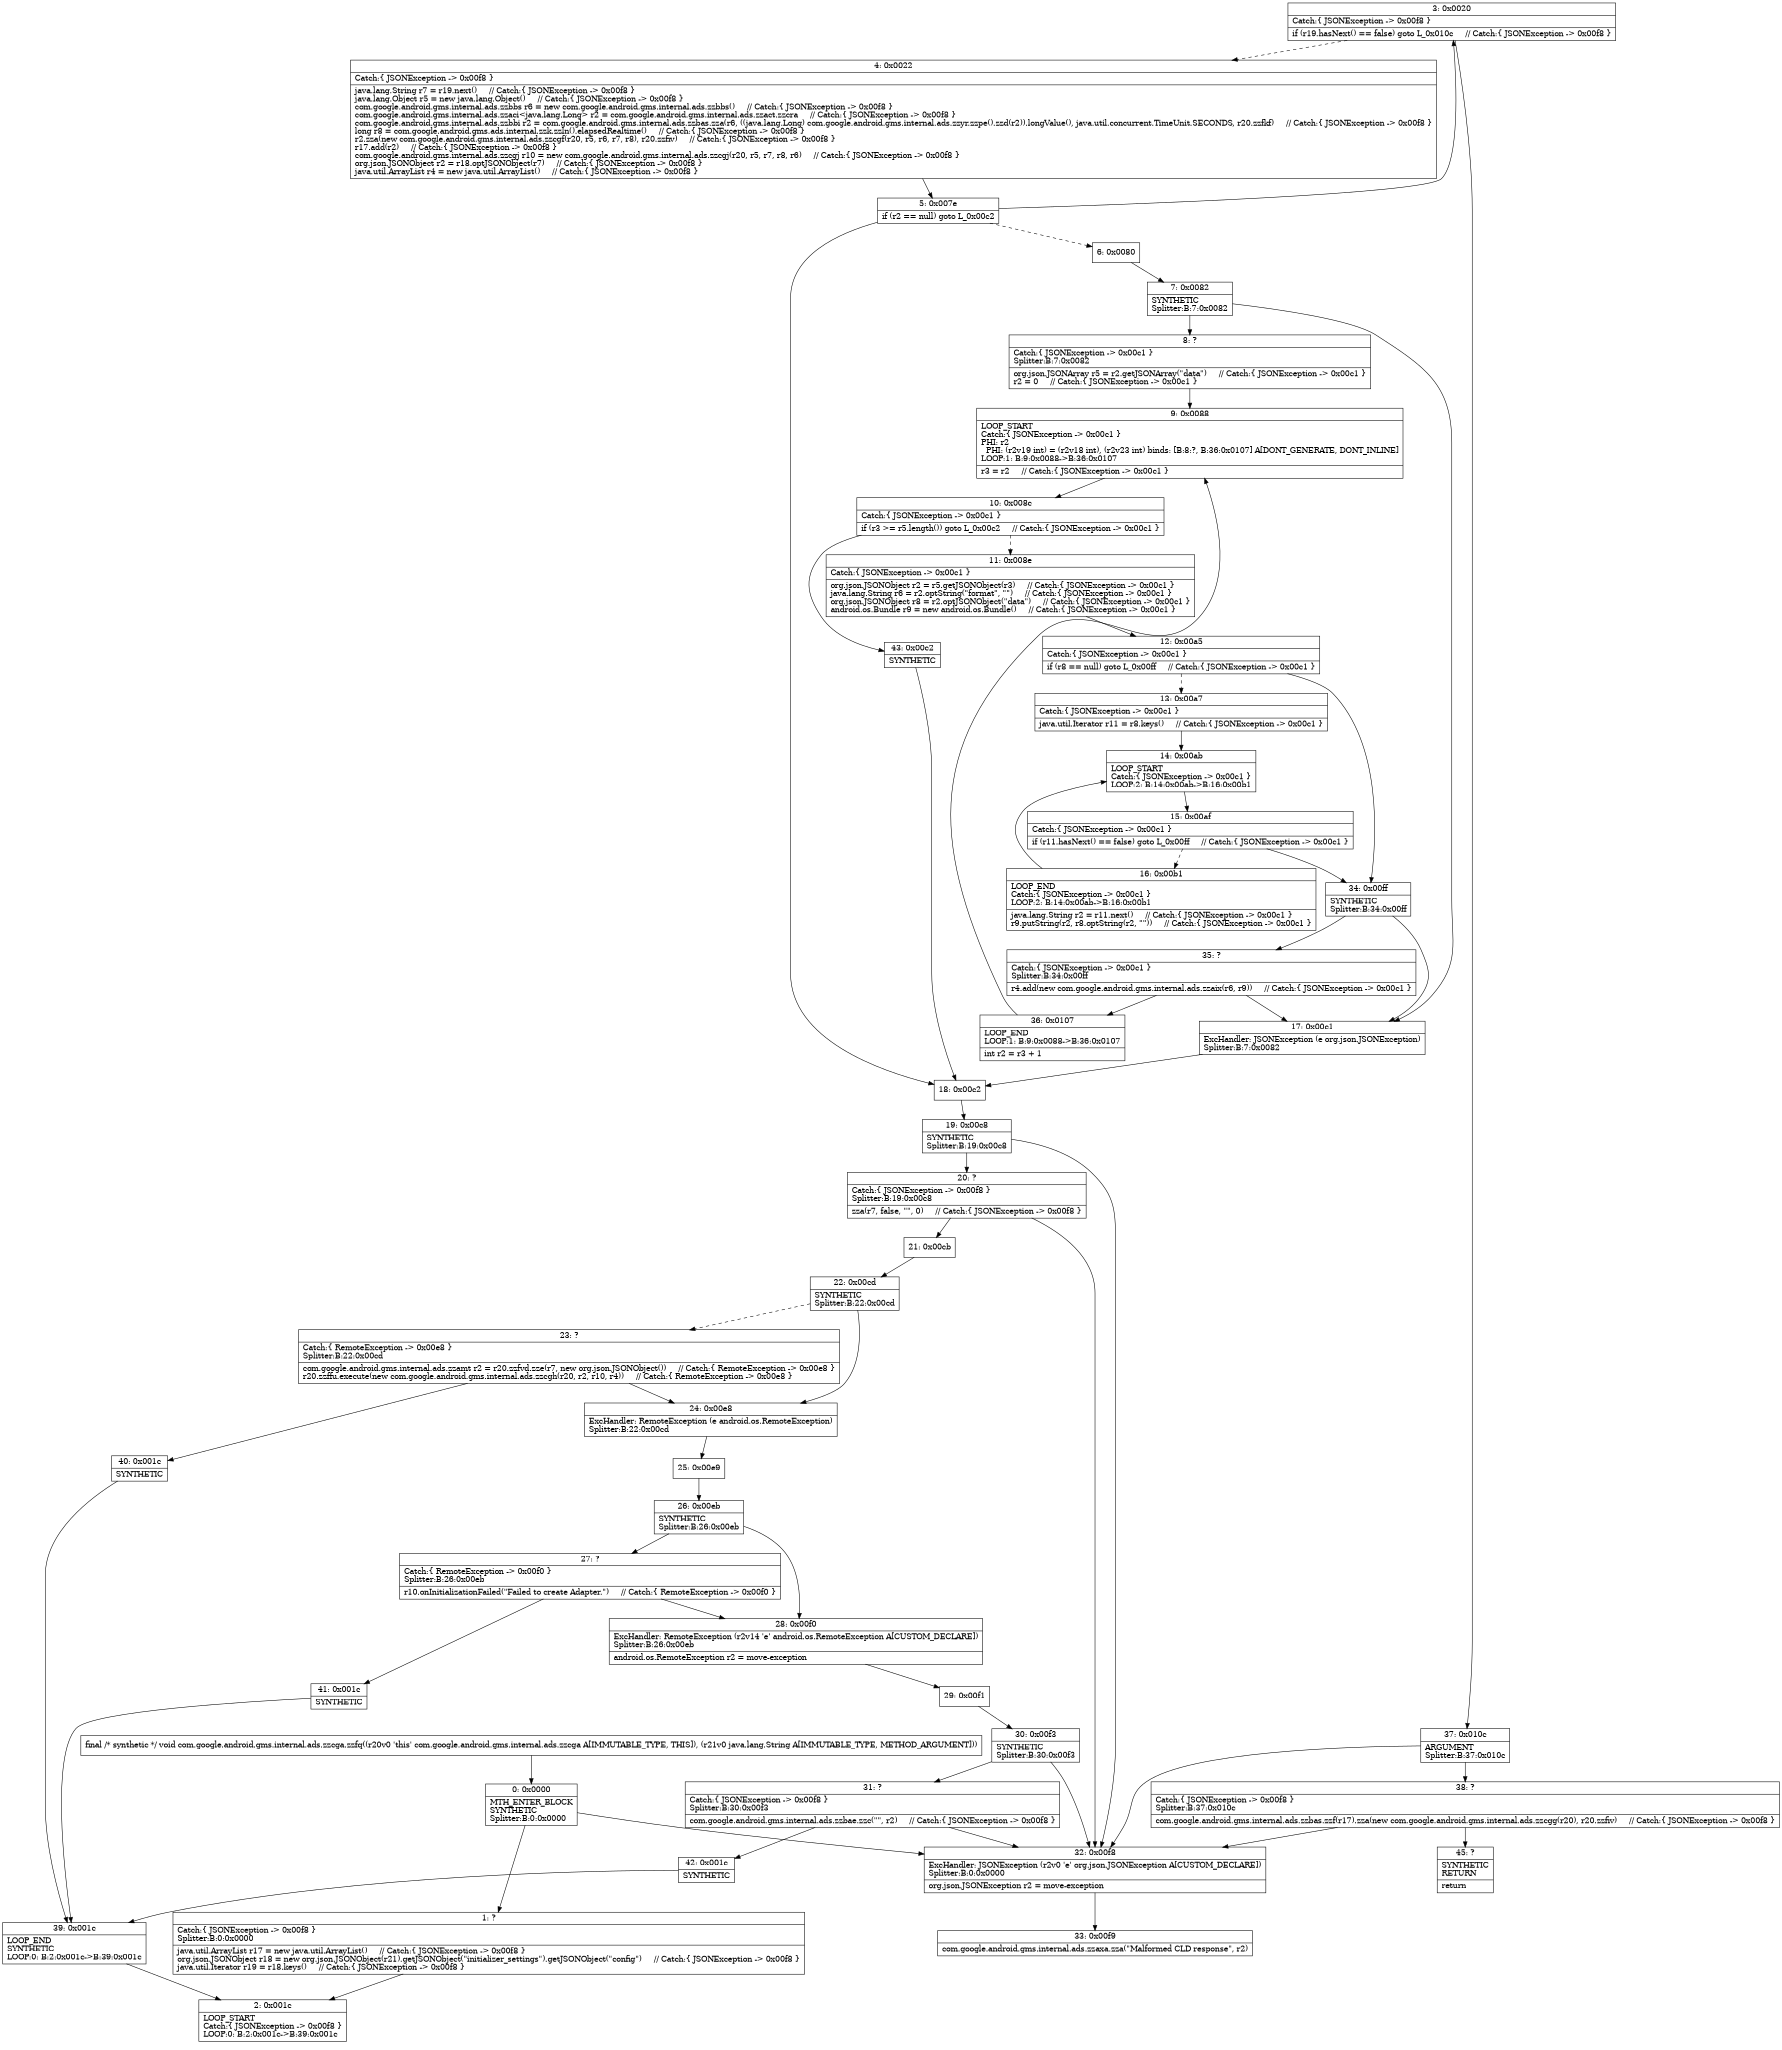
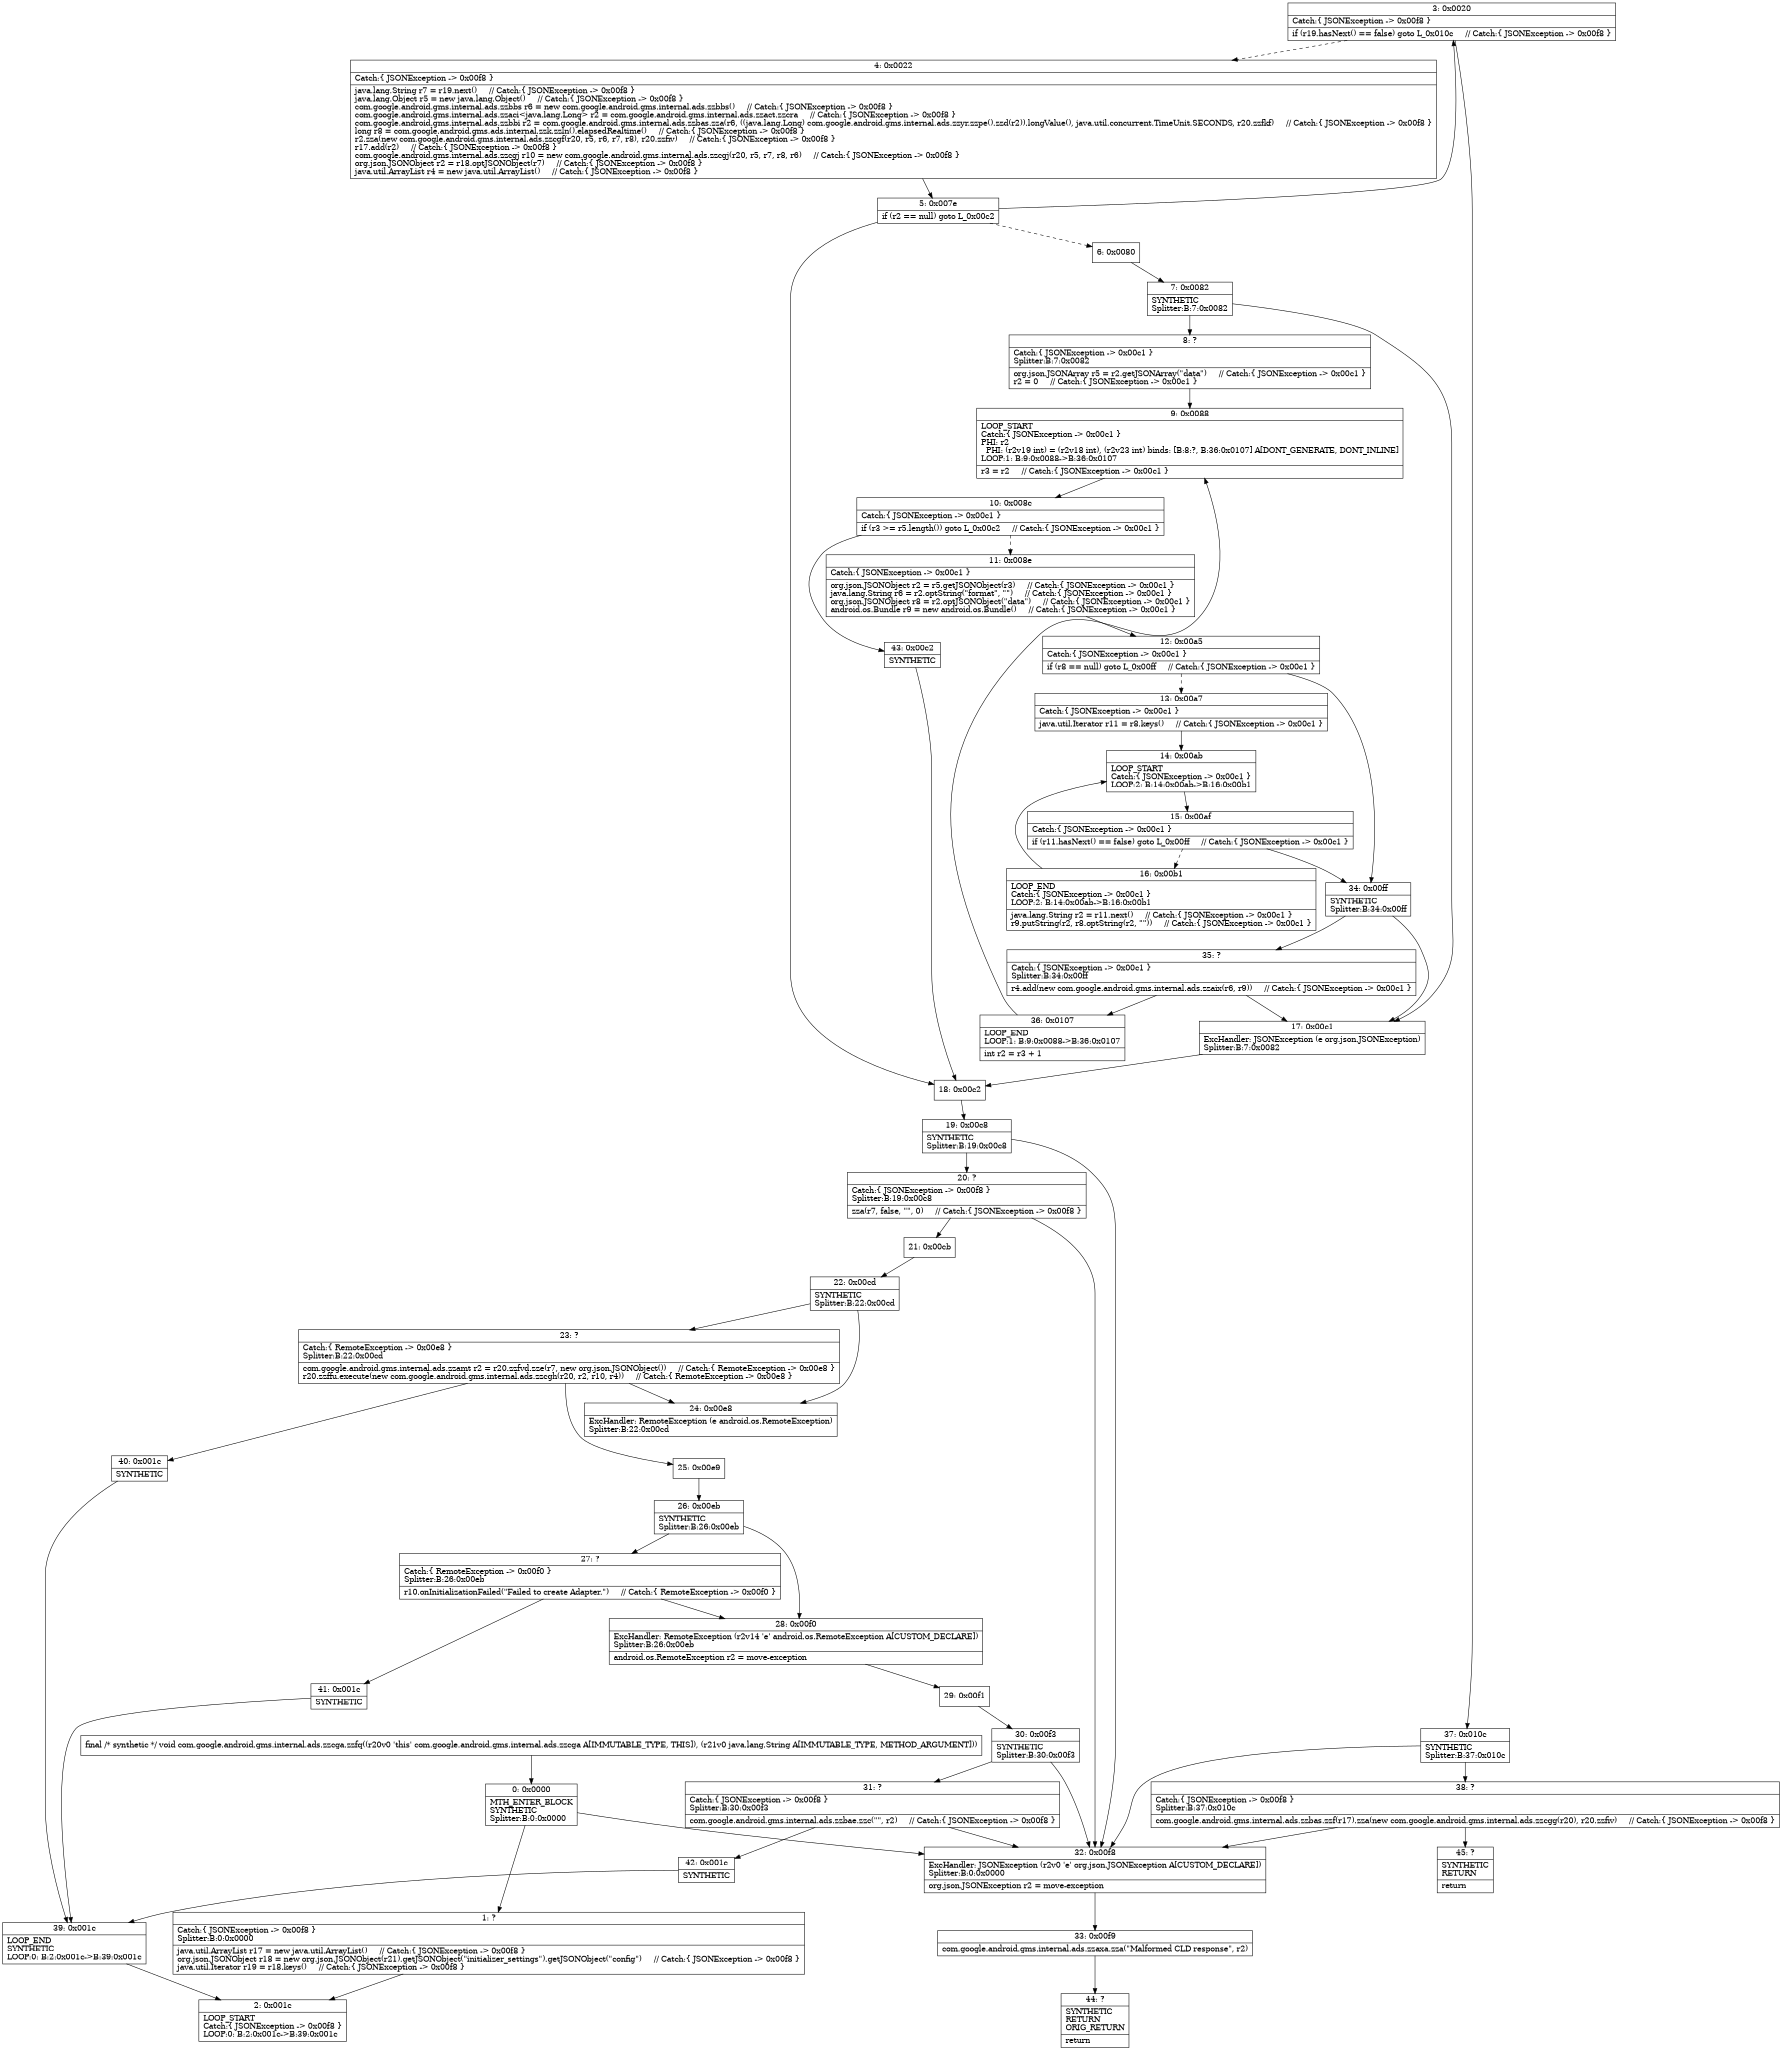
edge "22: 0x00cd" -> "23: ?": style dashed -> solid
edge "24: 0x00e8" -> "25: 0x00e9": now "23: ?" -> "25: 0x00e9"
node "37: 0x010c": text "ARGUMENT" -> "SYNTHETIC"
node "44: ?": added
